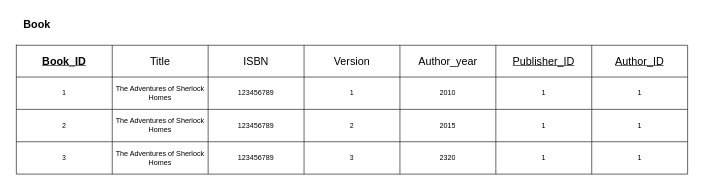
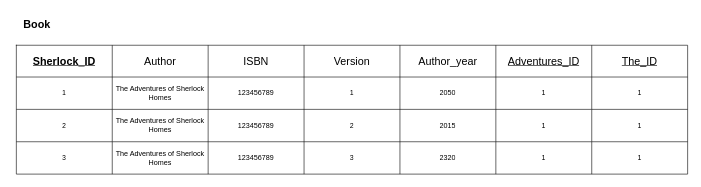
node "Book_ID": label "Book_ID" -> "Sherlock_ID"
node "Title": label "Title" -> "Author"
node "Publisher_ID": label "Publisher_ID" -> "Adventures_ID"
node "Author_ID": label "Author_ID" -> "The_ID"
node "2010": label "2010" -> "2050"
